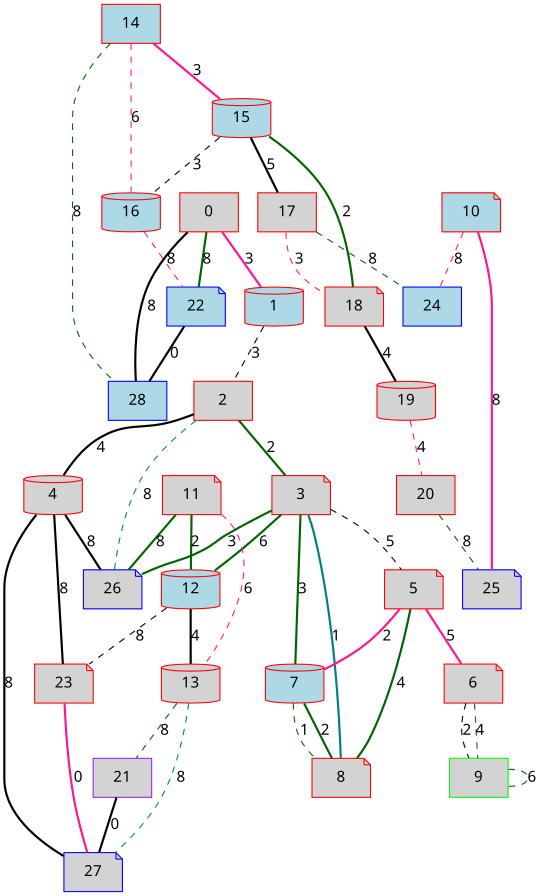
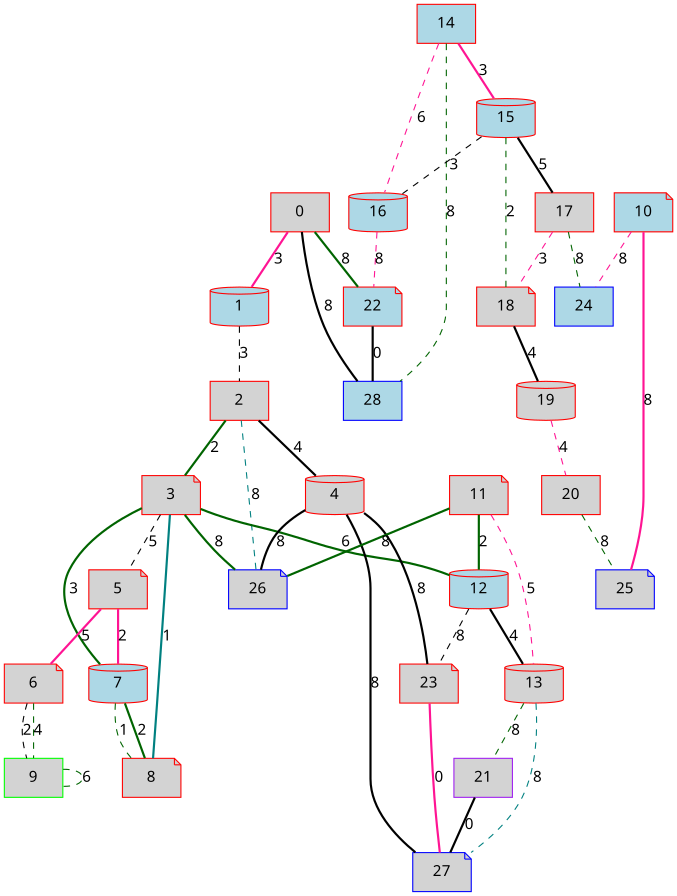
edge "15" -- "18": style bold -> dashed
node "22": color blue -> red
edge "3" -- "26": label "3" -> "8"
edge "11" -- "13": label "6" -> "5"
edge "5" -- "8": removed, label "4"
